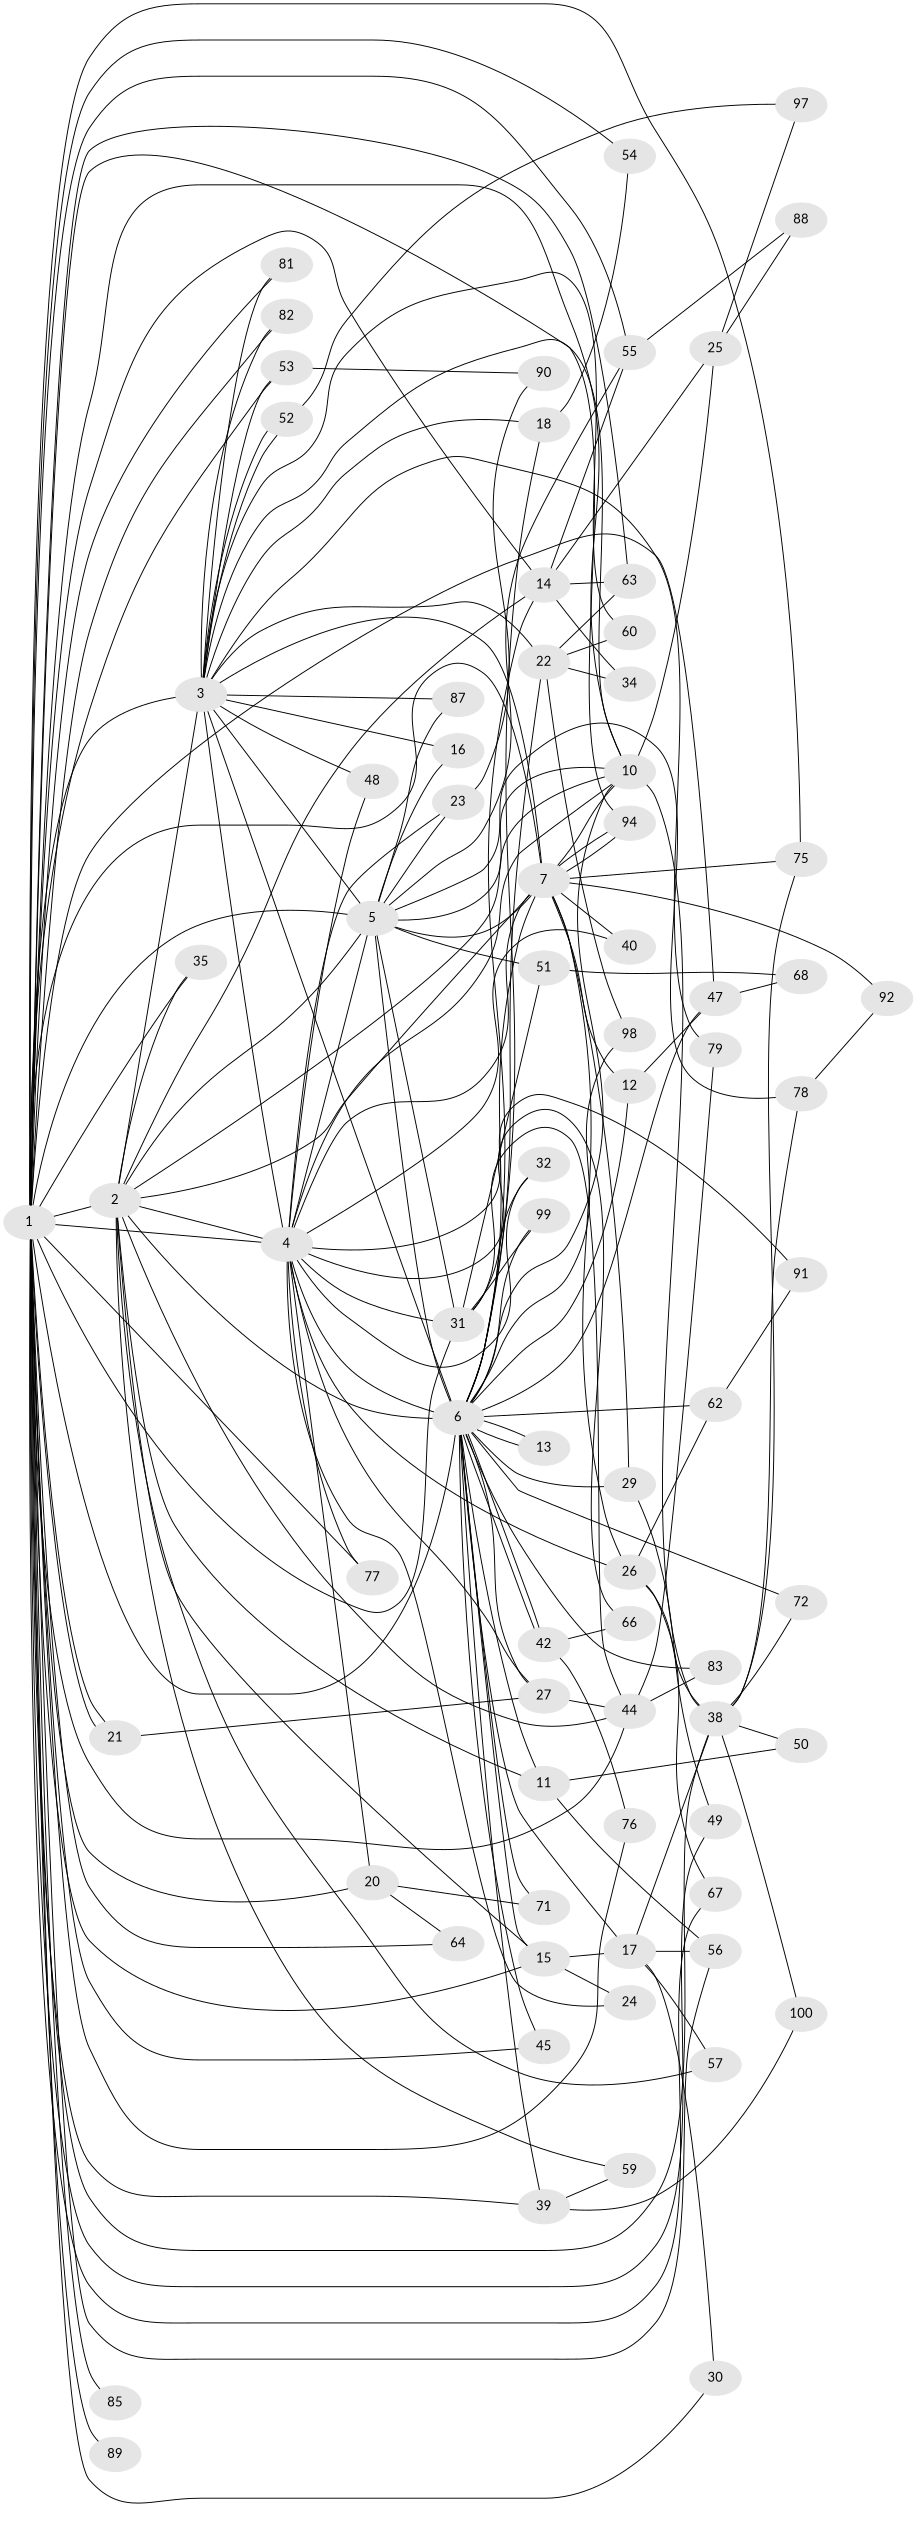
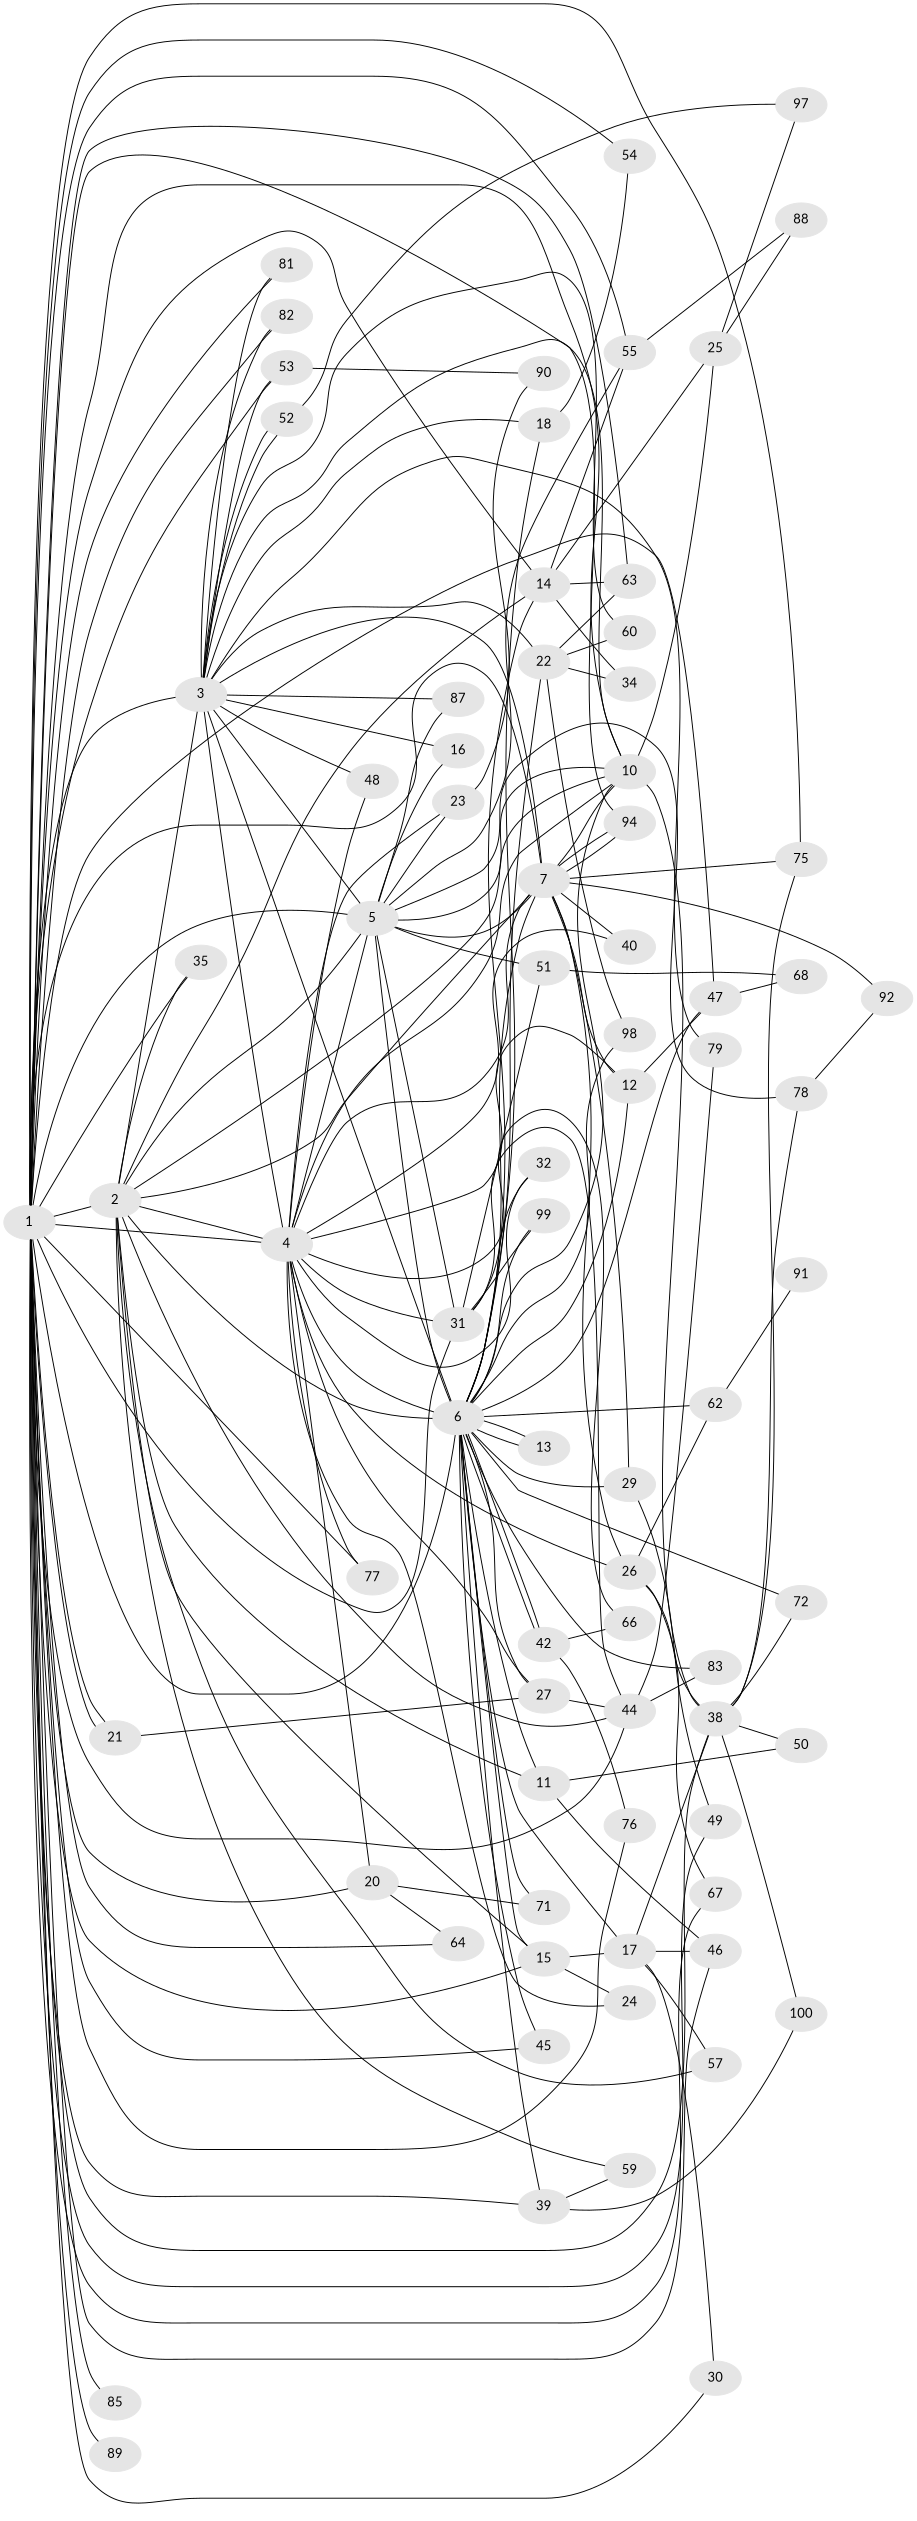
edge "4" -- "91": now "4" -- "12"
node "56": label "56" -> "46"
